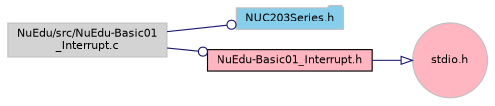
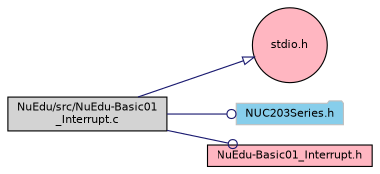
node "NuEdu/src/NuEdu-Basic01 _Interrupt.c": color grey75 -> black
edge "NuEdu-Basic01_Interrupt.h" -> "stdio.h": now "NuEdu/src/NuEdu-Basic01 _Interrupt.c" -> "stdio.h"
node "stdio.h": color grey75 -> black
